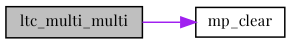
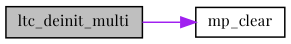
node "ltc_multi_multi": label "ltc_multi_multi" -> "ltc_deinit_multi"
